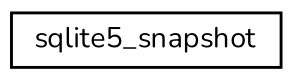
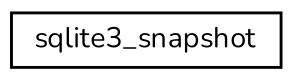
node "sqlite5_snapshot": label "sqlite5_snapshot" -> "sqlite3_snapshot"
